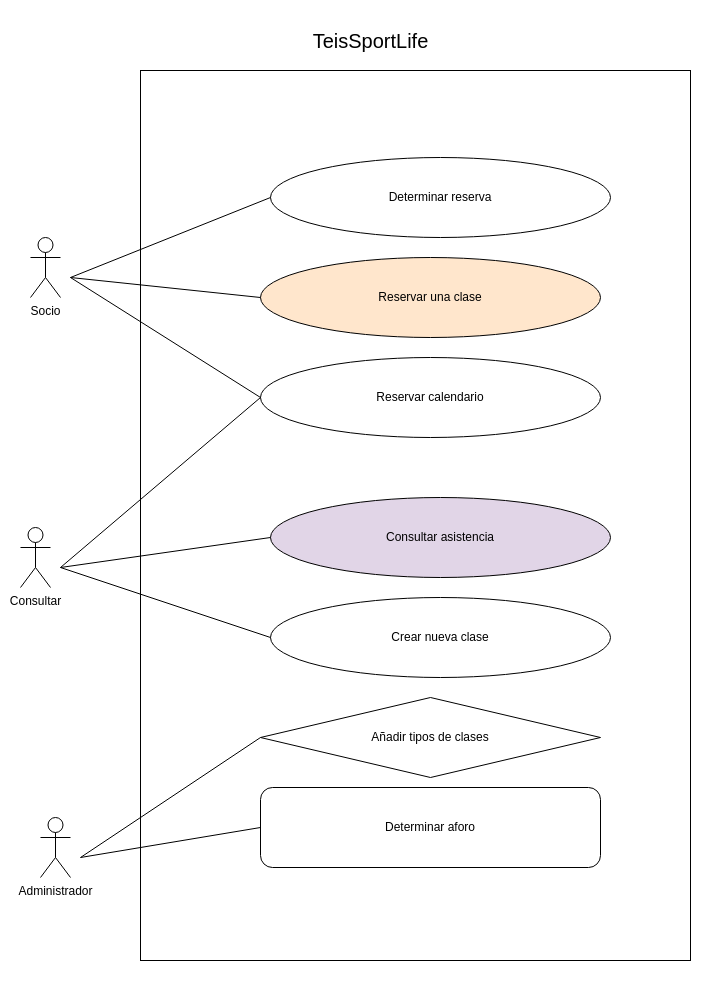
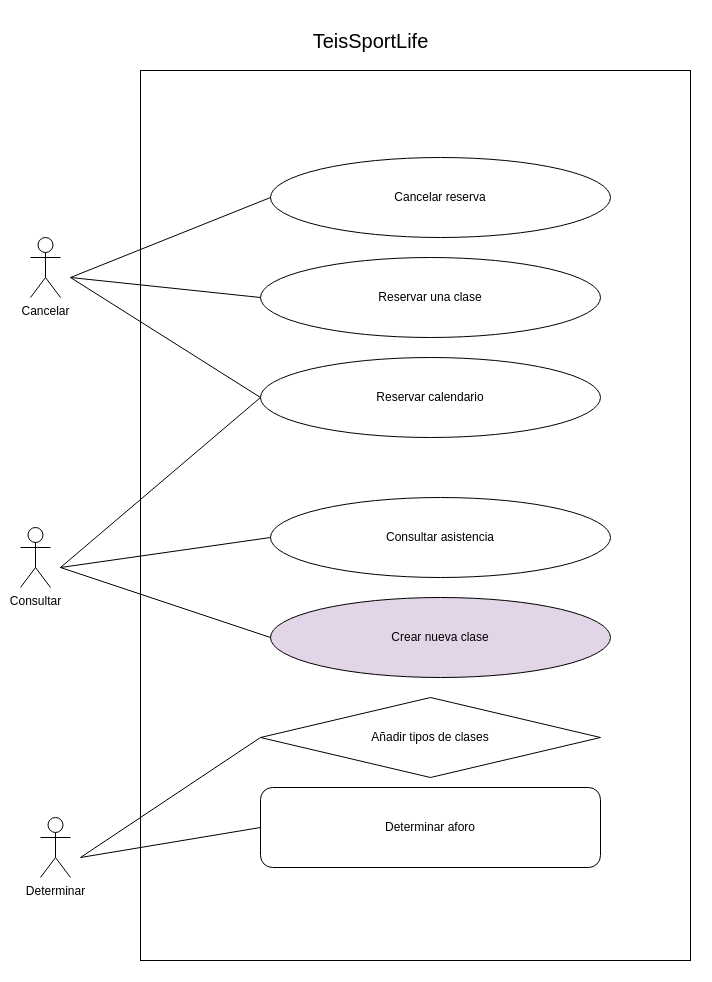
node "Determinar reserva": label "Determinar reserva" -> "Cancelar reserva"
node "Reservar una clase": fillcolor #ffe6cc -> #ffffff
node "Socio": label "Socio" -> "Cancelar"
node "Consultar asistencia": fillcolor #e1d5e7 -> #ffffff
node "Crear nueva clase": fillcolor #ffffff -> #e1d5e7
node "Administrador": label "Administrador" -> "Determinar"
